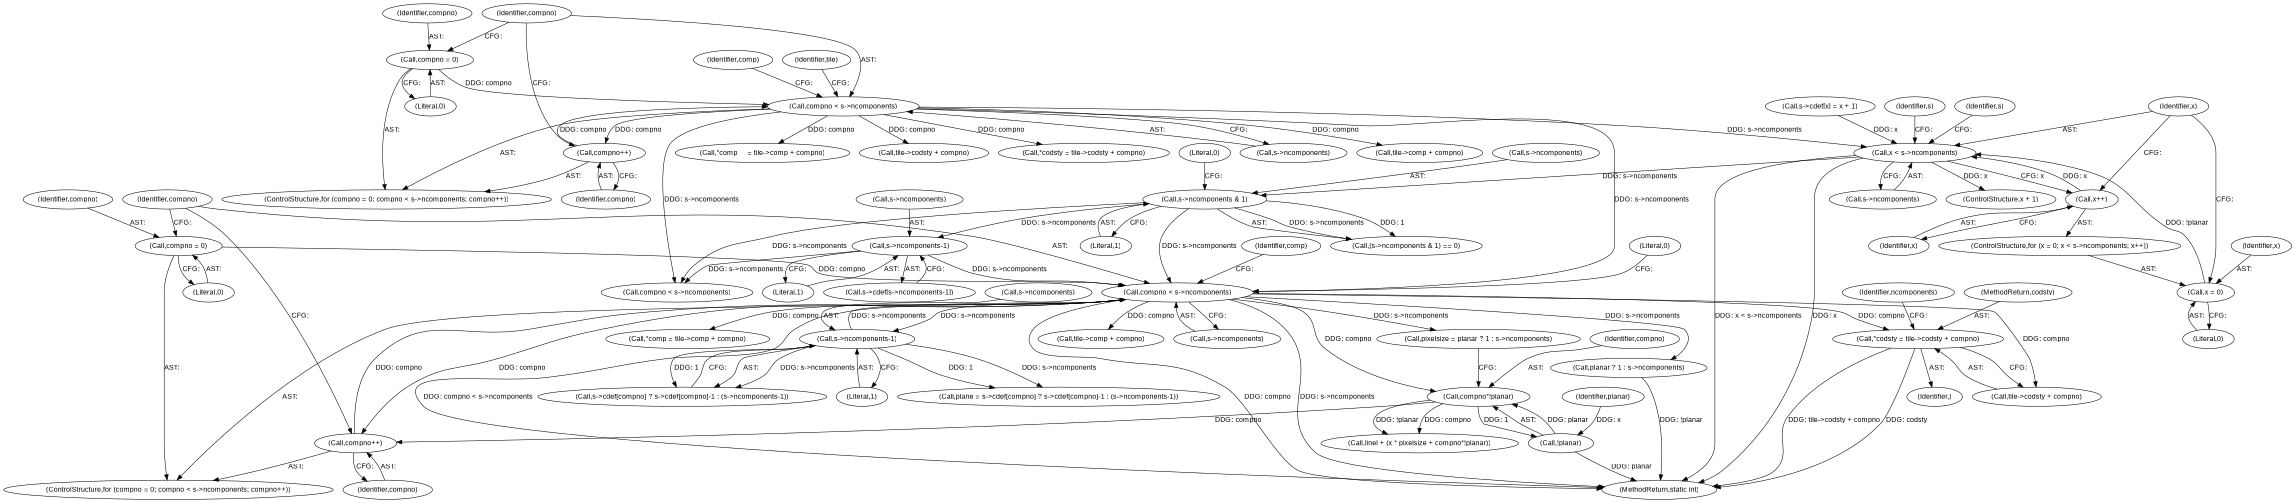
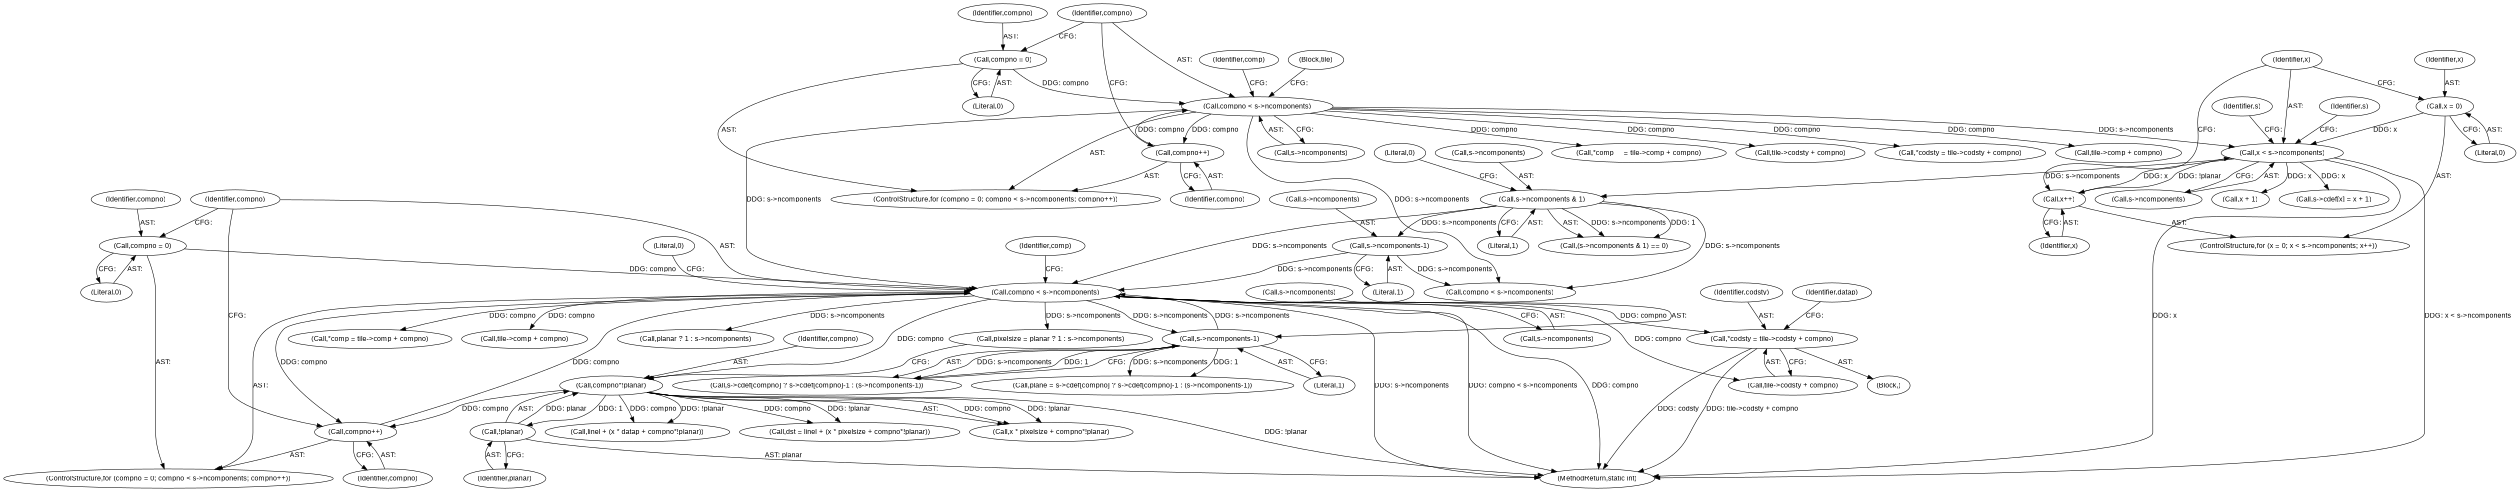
node "(Identifier,tile)": label "(Identifier,tile)" -> "(Block,tile)"
edge "(Call,s->cdef[x] = x + 1)" -> "(Call,x < s->ncomponents)": reversed
edge "(Call,x < s->ncomponents)" -> "(Call,x++)": label "CFG: x" -> "DDG: x"
edge "(Call,x++)" -> "(Call,x < s->ncomponents)": label "DDG: x" -> "DDG: !planar"
node "(ControlStructure,x + 1)": label "(ControlStructure,x + 1)" -> "(Call,x + 1)"
edge "(Call,x = 0)" -> "(Call,x < s->ncomponents)": label "DDG: !planar" -> "DDG: x"
edge "(ControlStructure,for (x = 0; x < s->ncomponents; x++))" -> "(Call,x = 0)": reversed
node "(Call,s->cdef[s->ncomponents-1])": removed
node "(Identifier,ncomponents)": label "(Identifier,ncomponents)" -> "(Identifier,datap)"
node "(MethodReturn,codsty)": label "(MethodReturn,codsty)" -> "(Identifier,codsty)"
node "(Identifier,)": label "(Identifier,)" -> "(Block,)"
edge "(Identifier,planar)" -> "(Call,!planar)": label "DDG: x" -> "AST: "
edge "(Call,planar ? 1 : s->ncomponents)" -> "(MethodReturn,static int)": now "(Call,compno*!planar)" -> "(MethodReturn,static int)"
node "(Call,dst = linel + (x * pixelsize + compno*!planar))": added
node "(Call,x * pixelsize + compno*!planar)": added
node "(Call,linel + (x * pixelsize + compno*!planar))": label "(Call,linel + (x * pixelsize + compno*!planar))" -> "(Call,linel + (x * datap + compno*!planar))"
edge "(Call,!planar)" -> "(Identifier,planar)": added, label "CFG:"
edge "(Call,!planar)" -> "(MethodReturn,static int)": label "DDG: planar" -> "AST: planar"
